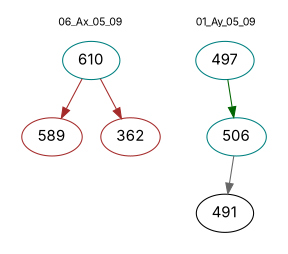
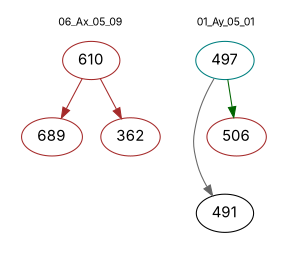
cluster "01_Ay_05_09": label "01_Ay_05_09" -> "01_Ay_05_01"
node "610": color teal -> brown
node "589": label "589" -> "689"
node "506": color teal -> brown
edge "506" -> "491": now "497" -> "491"
